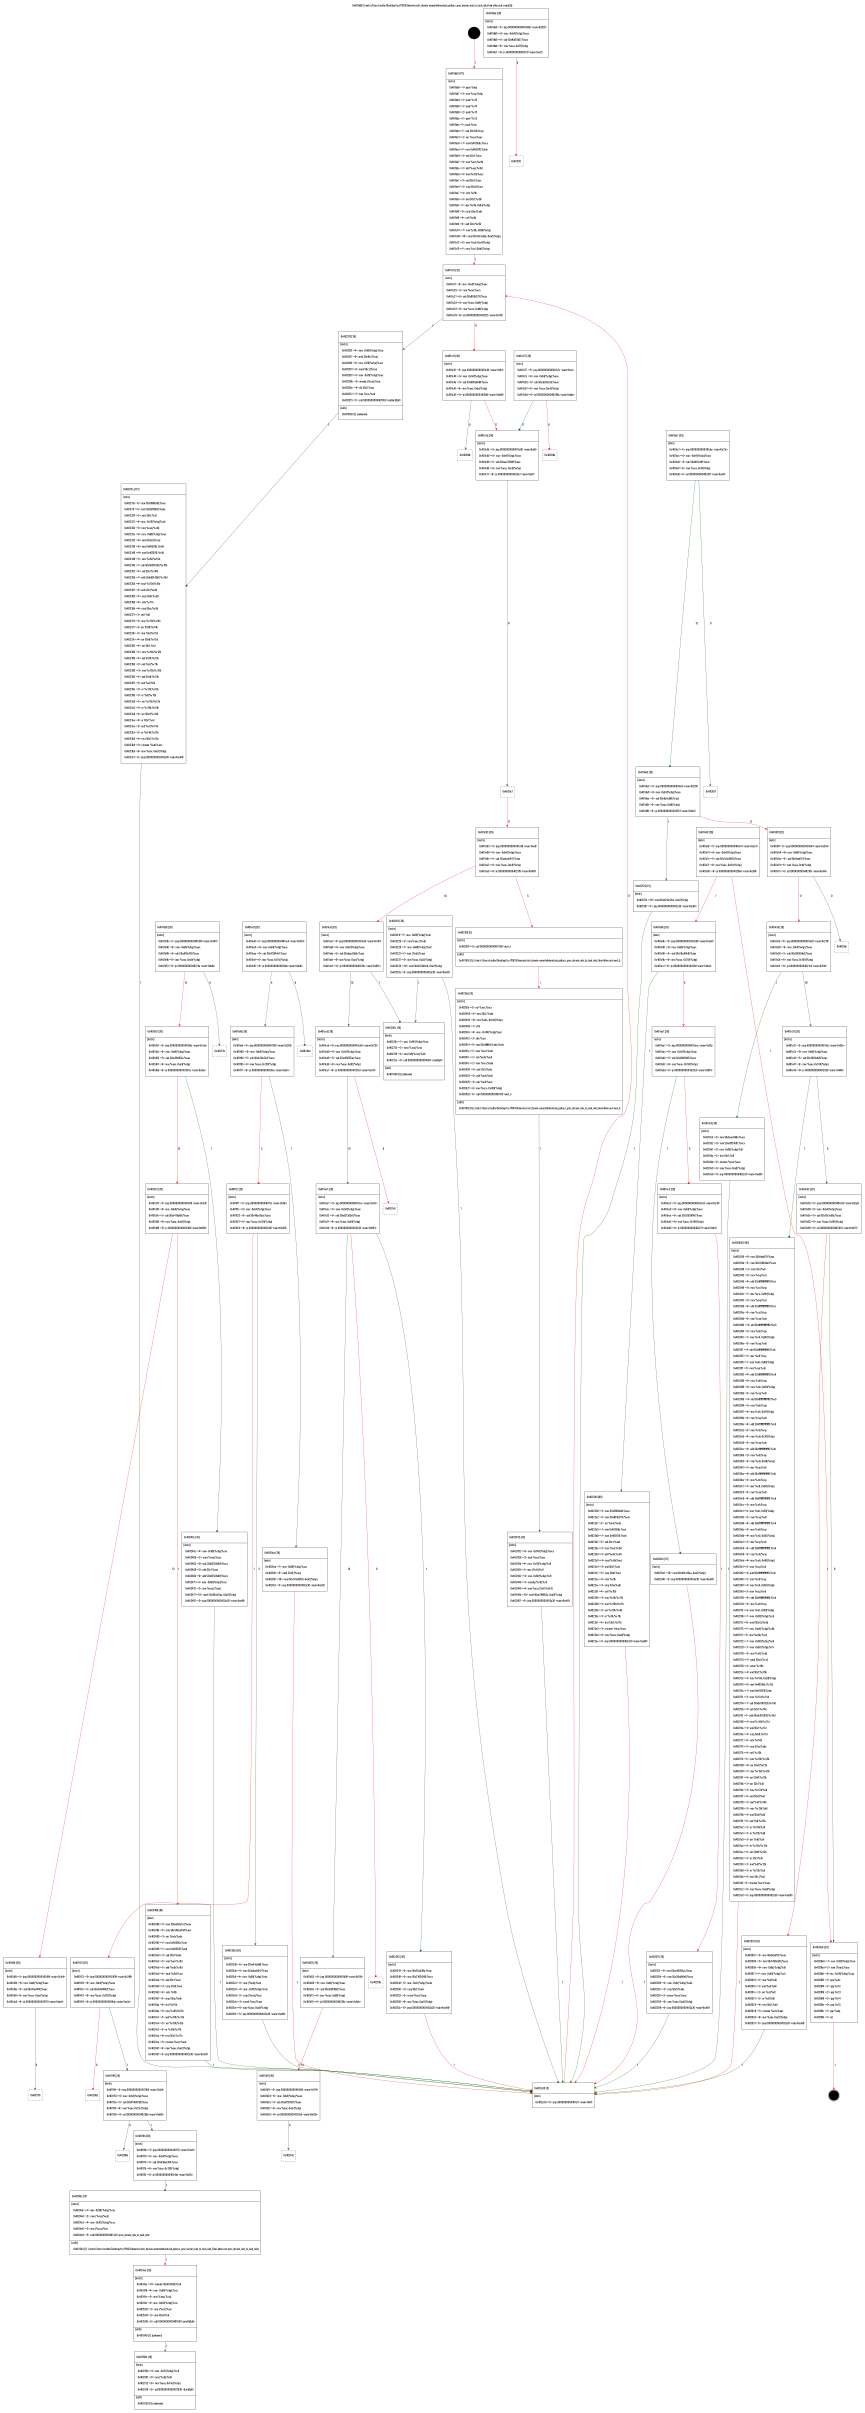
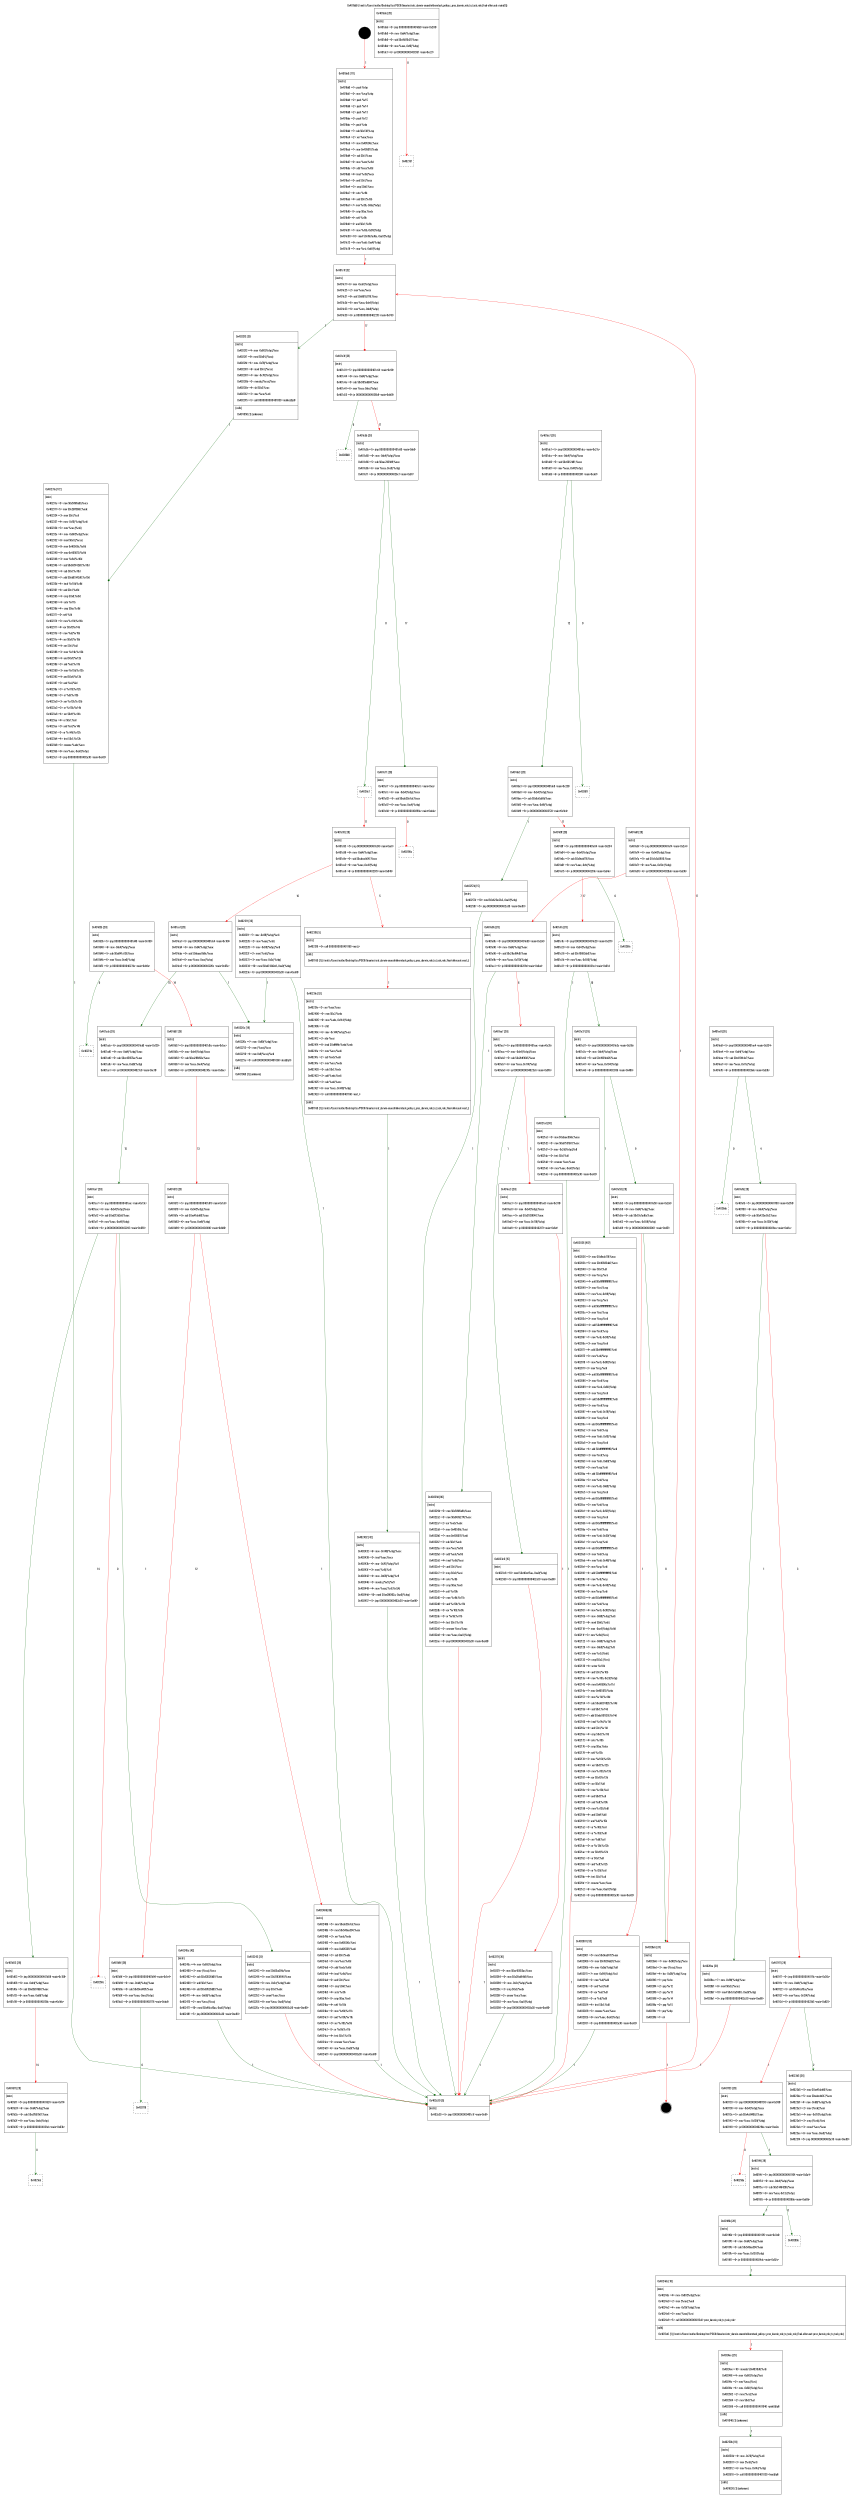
edge "0x401c77 [28]" -> "0x401c5b [28]": reversed
node "0x4027c8": removed
edge "0x401d57 [28]" -> "0x40245c [42]": removed, label "1"
edge "0x4023d5 [36]" -> "0x402a30 [5]": removed, label "2"
